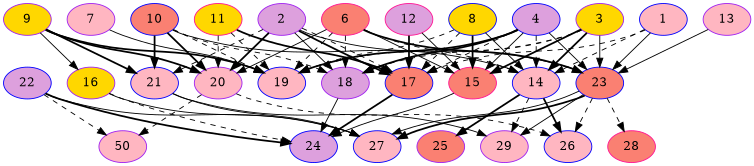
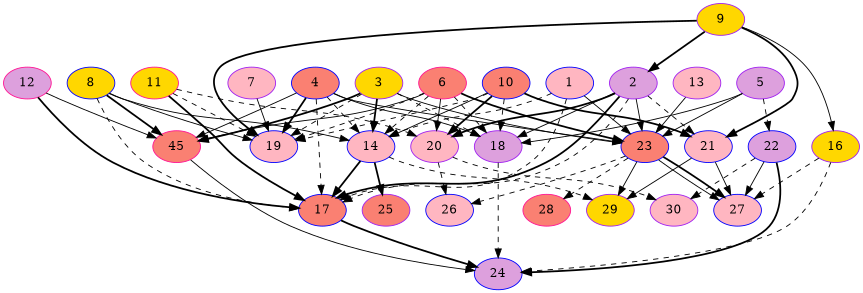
node "4": fillcolor plum -> salmon
edge "9" -> "20": now "9" -> "2"
edge "8" -> "19": style dashed -> solid
edge "4" -> "18": style bold -> solid
node "15": label "15" -> "45"
node "5": added
edge "18" -> "24": style solid -> dashed
edge "14" -> "26": now "14" -> "17"
edge "16" -> "27": style solid -> dashed
node "50": label "50" -> "30"
node "29": fillcolor lightpink -> gold
